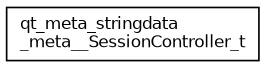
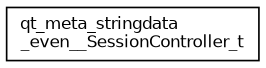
node "qt_meta_stringdata _meta__SessionController_t": label "qt_meta_stringdata _meta__SessionController_t" -> "qt_meta_stringdata _even__SessionController_t"
